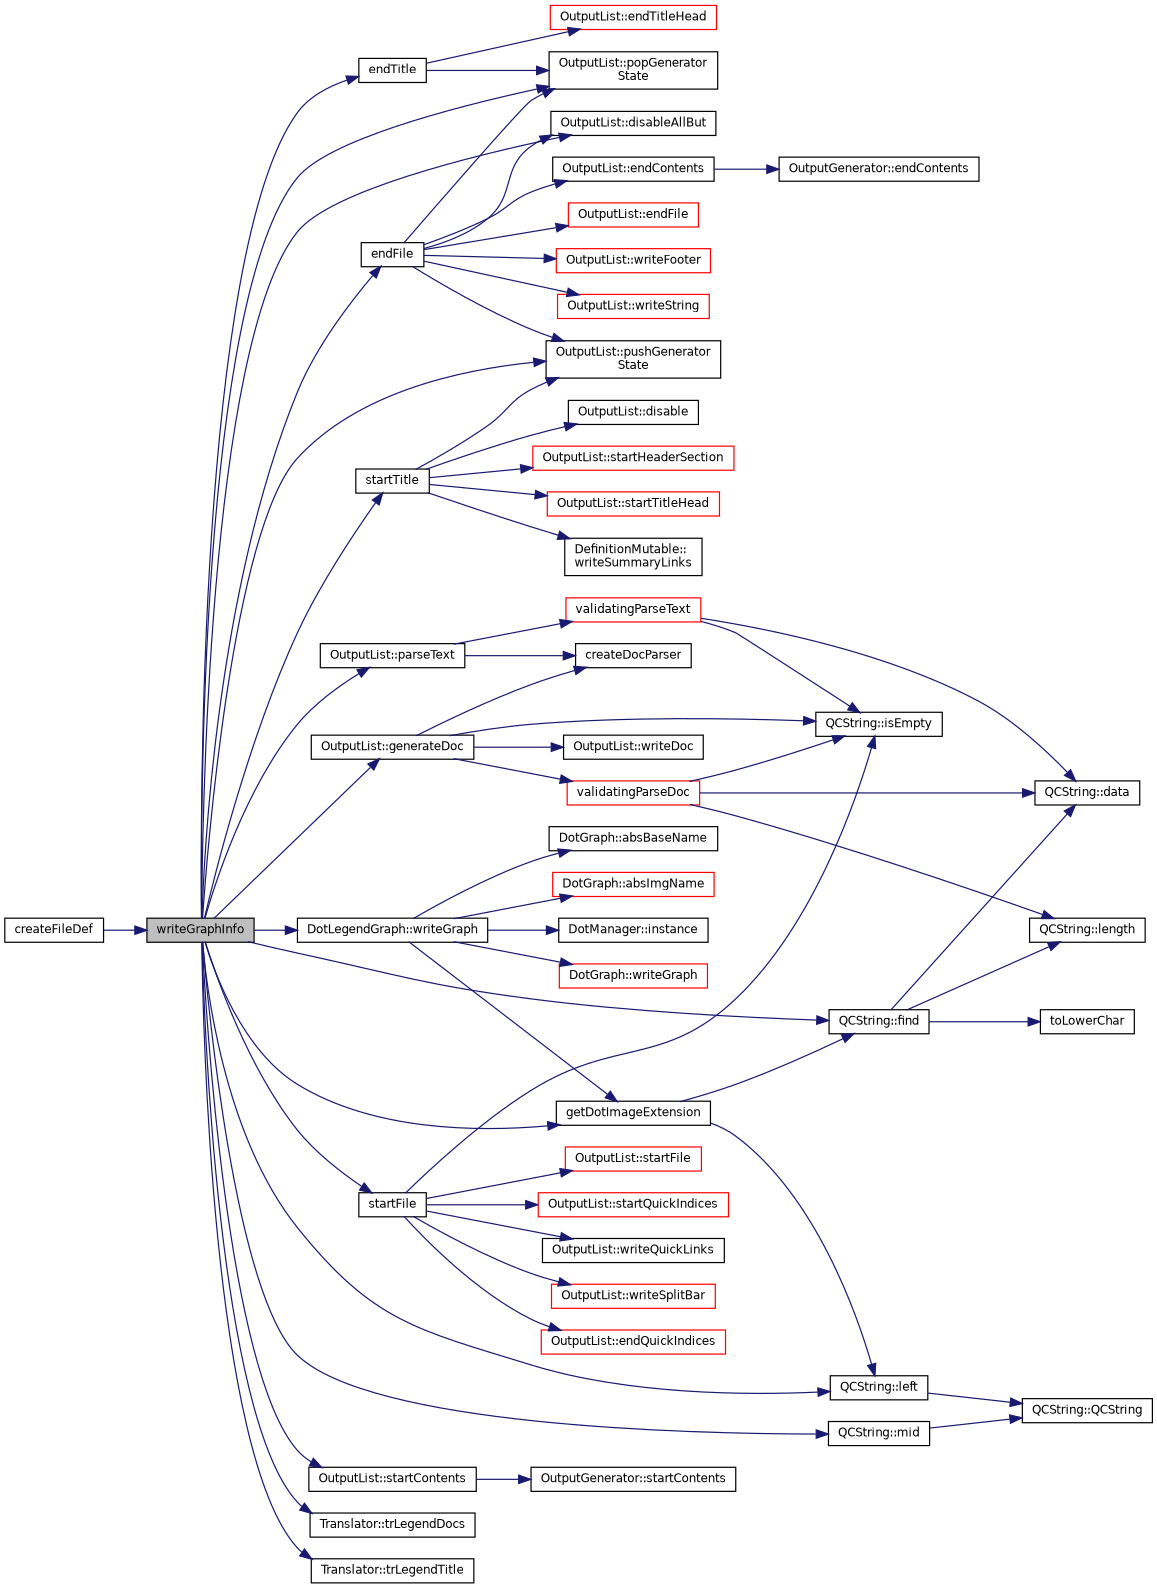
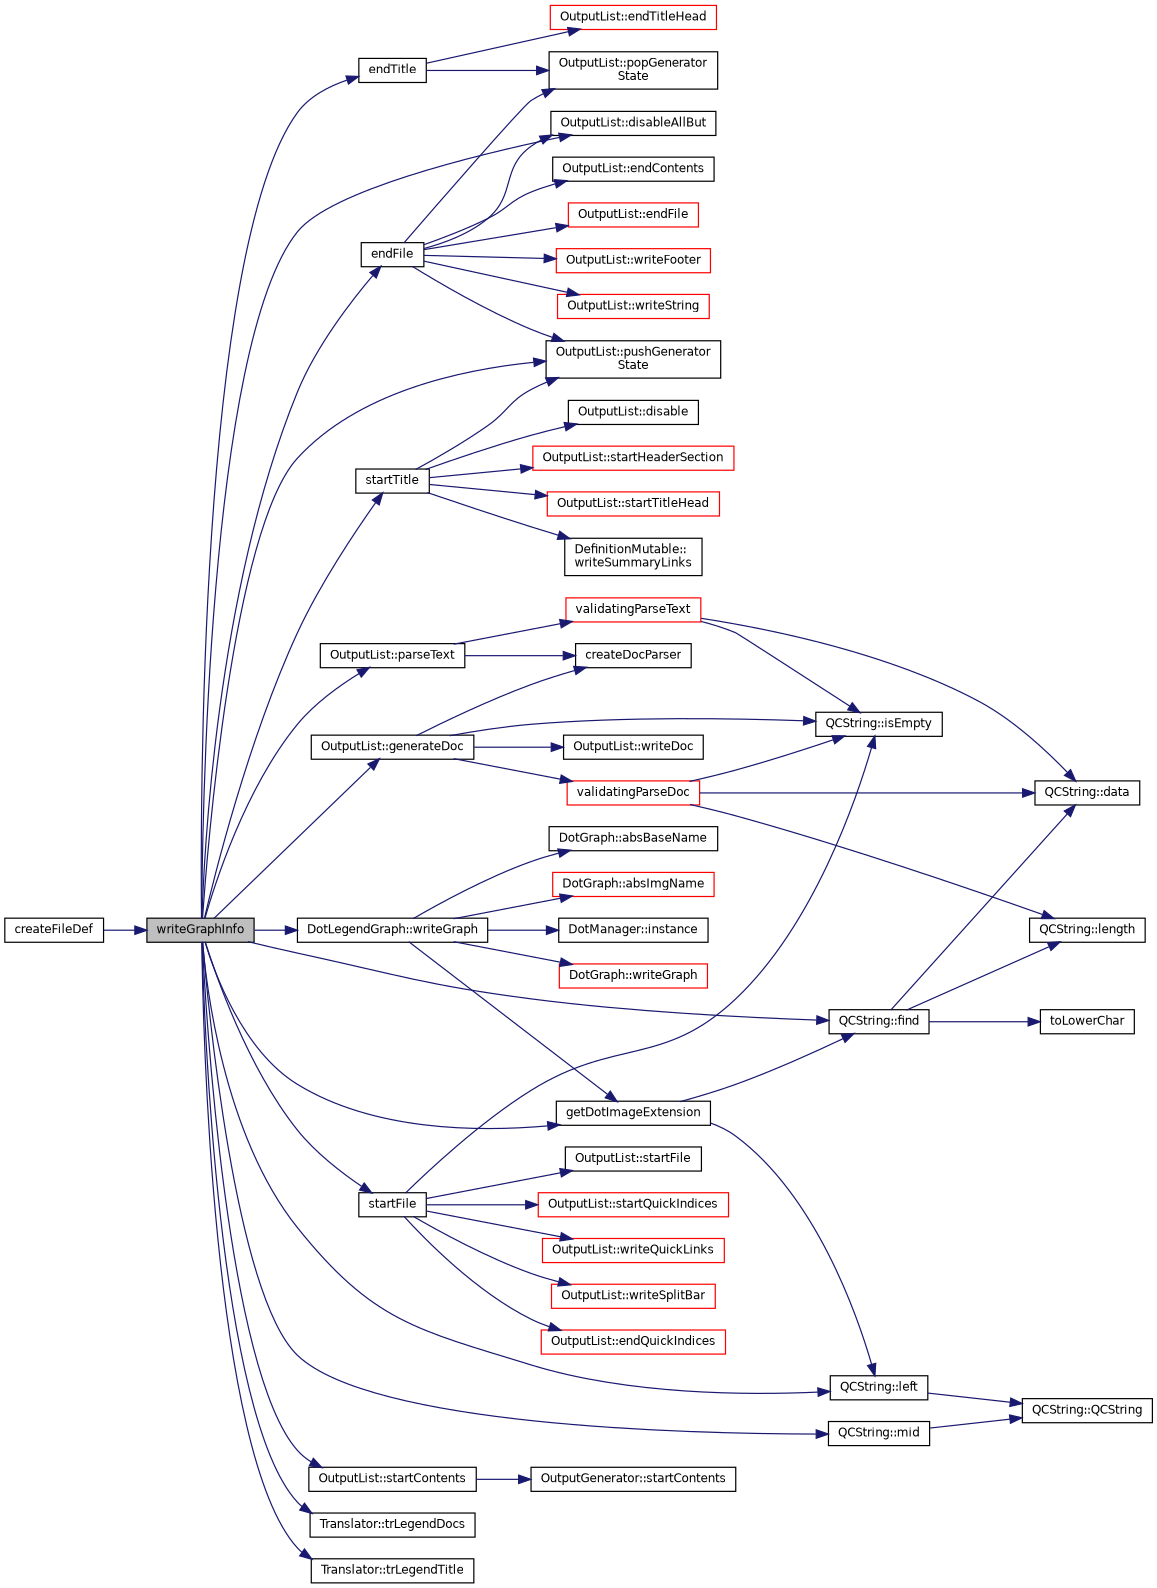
node "OutputGenerator::endContents": removed
edge "writeGraphInfo" -> "OutputList::popGenerator State": removed
node "OutputList::startFile": color red -> black
node "OutputList::writeQuickLinks": color black -> red
